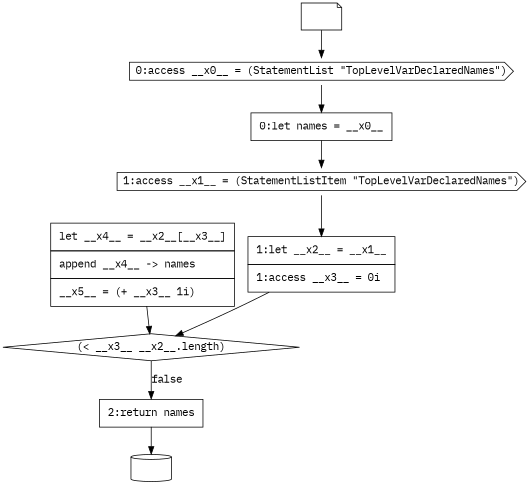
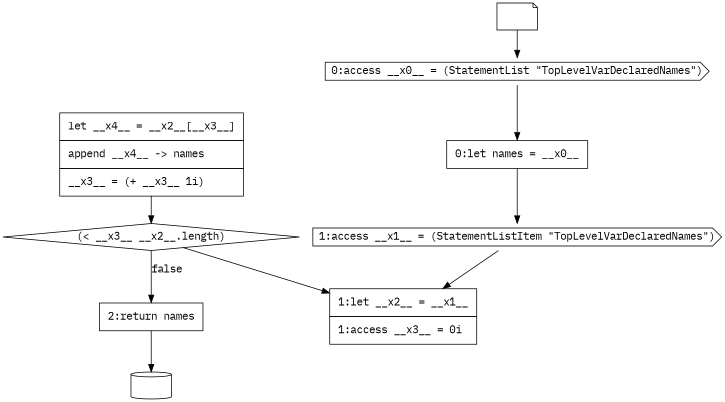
node "let __x4__ = __x2__[__x3__]": text "__x5__ = (+ __x3__ 1i)" -> "__x3__ = (+ __x3__ 1i)"
edge "1:let __x2__ = __x1__" -> "(< __x3__ __x2__.length)": reversed
